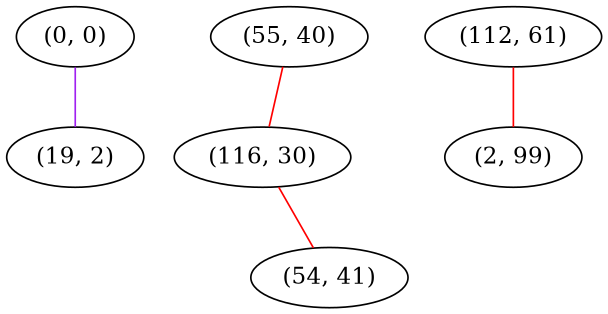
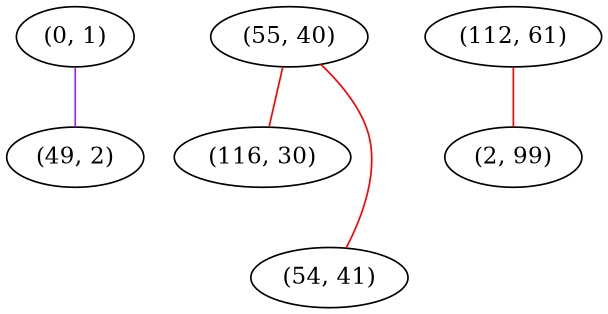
node "(0, 0)": label "(0, 0)" -> "(0, 1)"
node "(19, 2)": label "(19, 2)" -> "(49, 2)"
edge "(116, 30)" -- "(54, 41)": now "(55, 40)" -- "(54, 41)"
